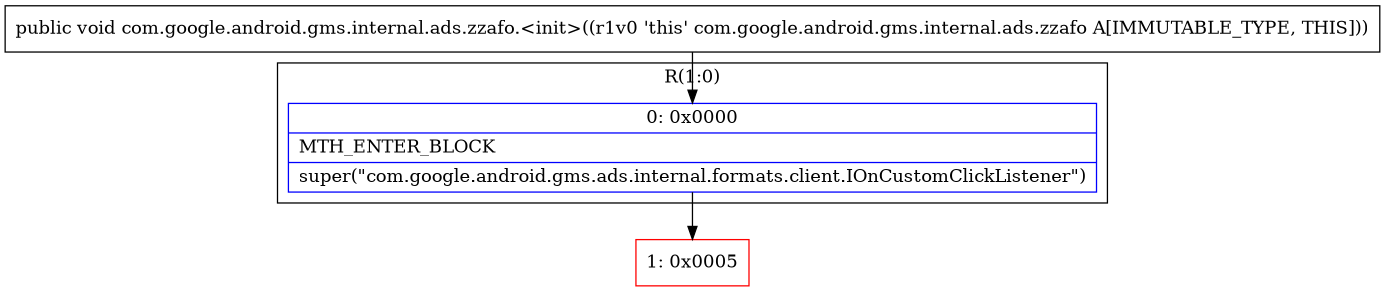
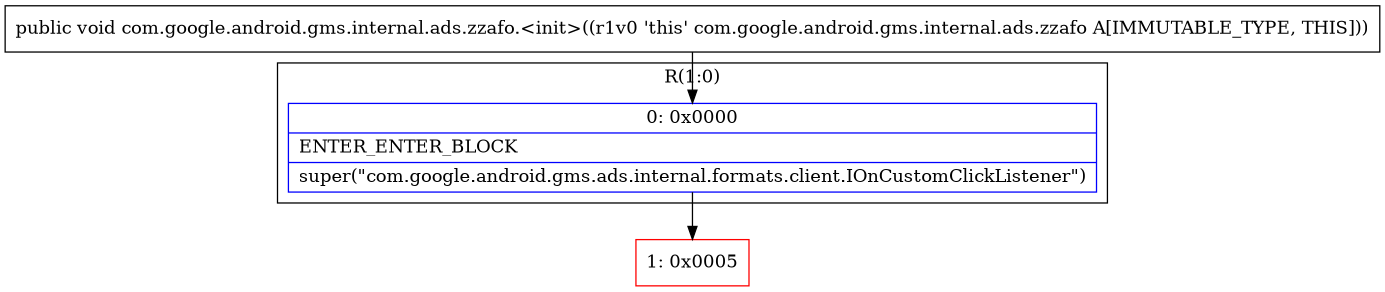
node "0: 0x0000": text "MTH_ENTER_BLOCK" -> "ENTER_ENTER_BLOCK"
